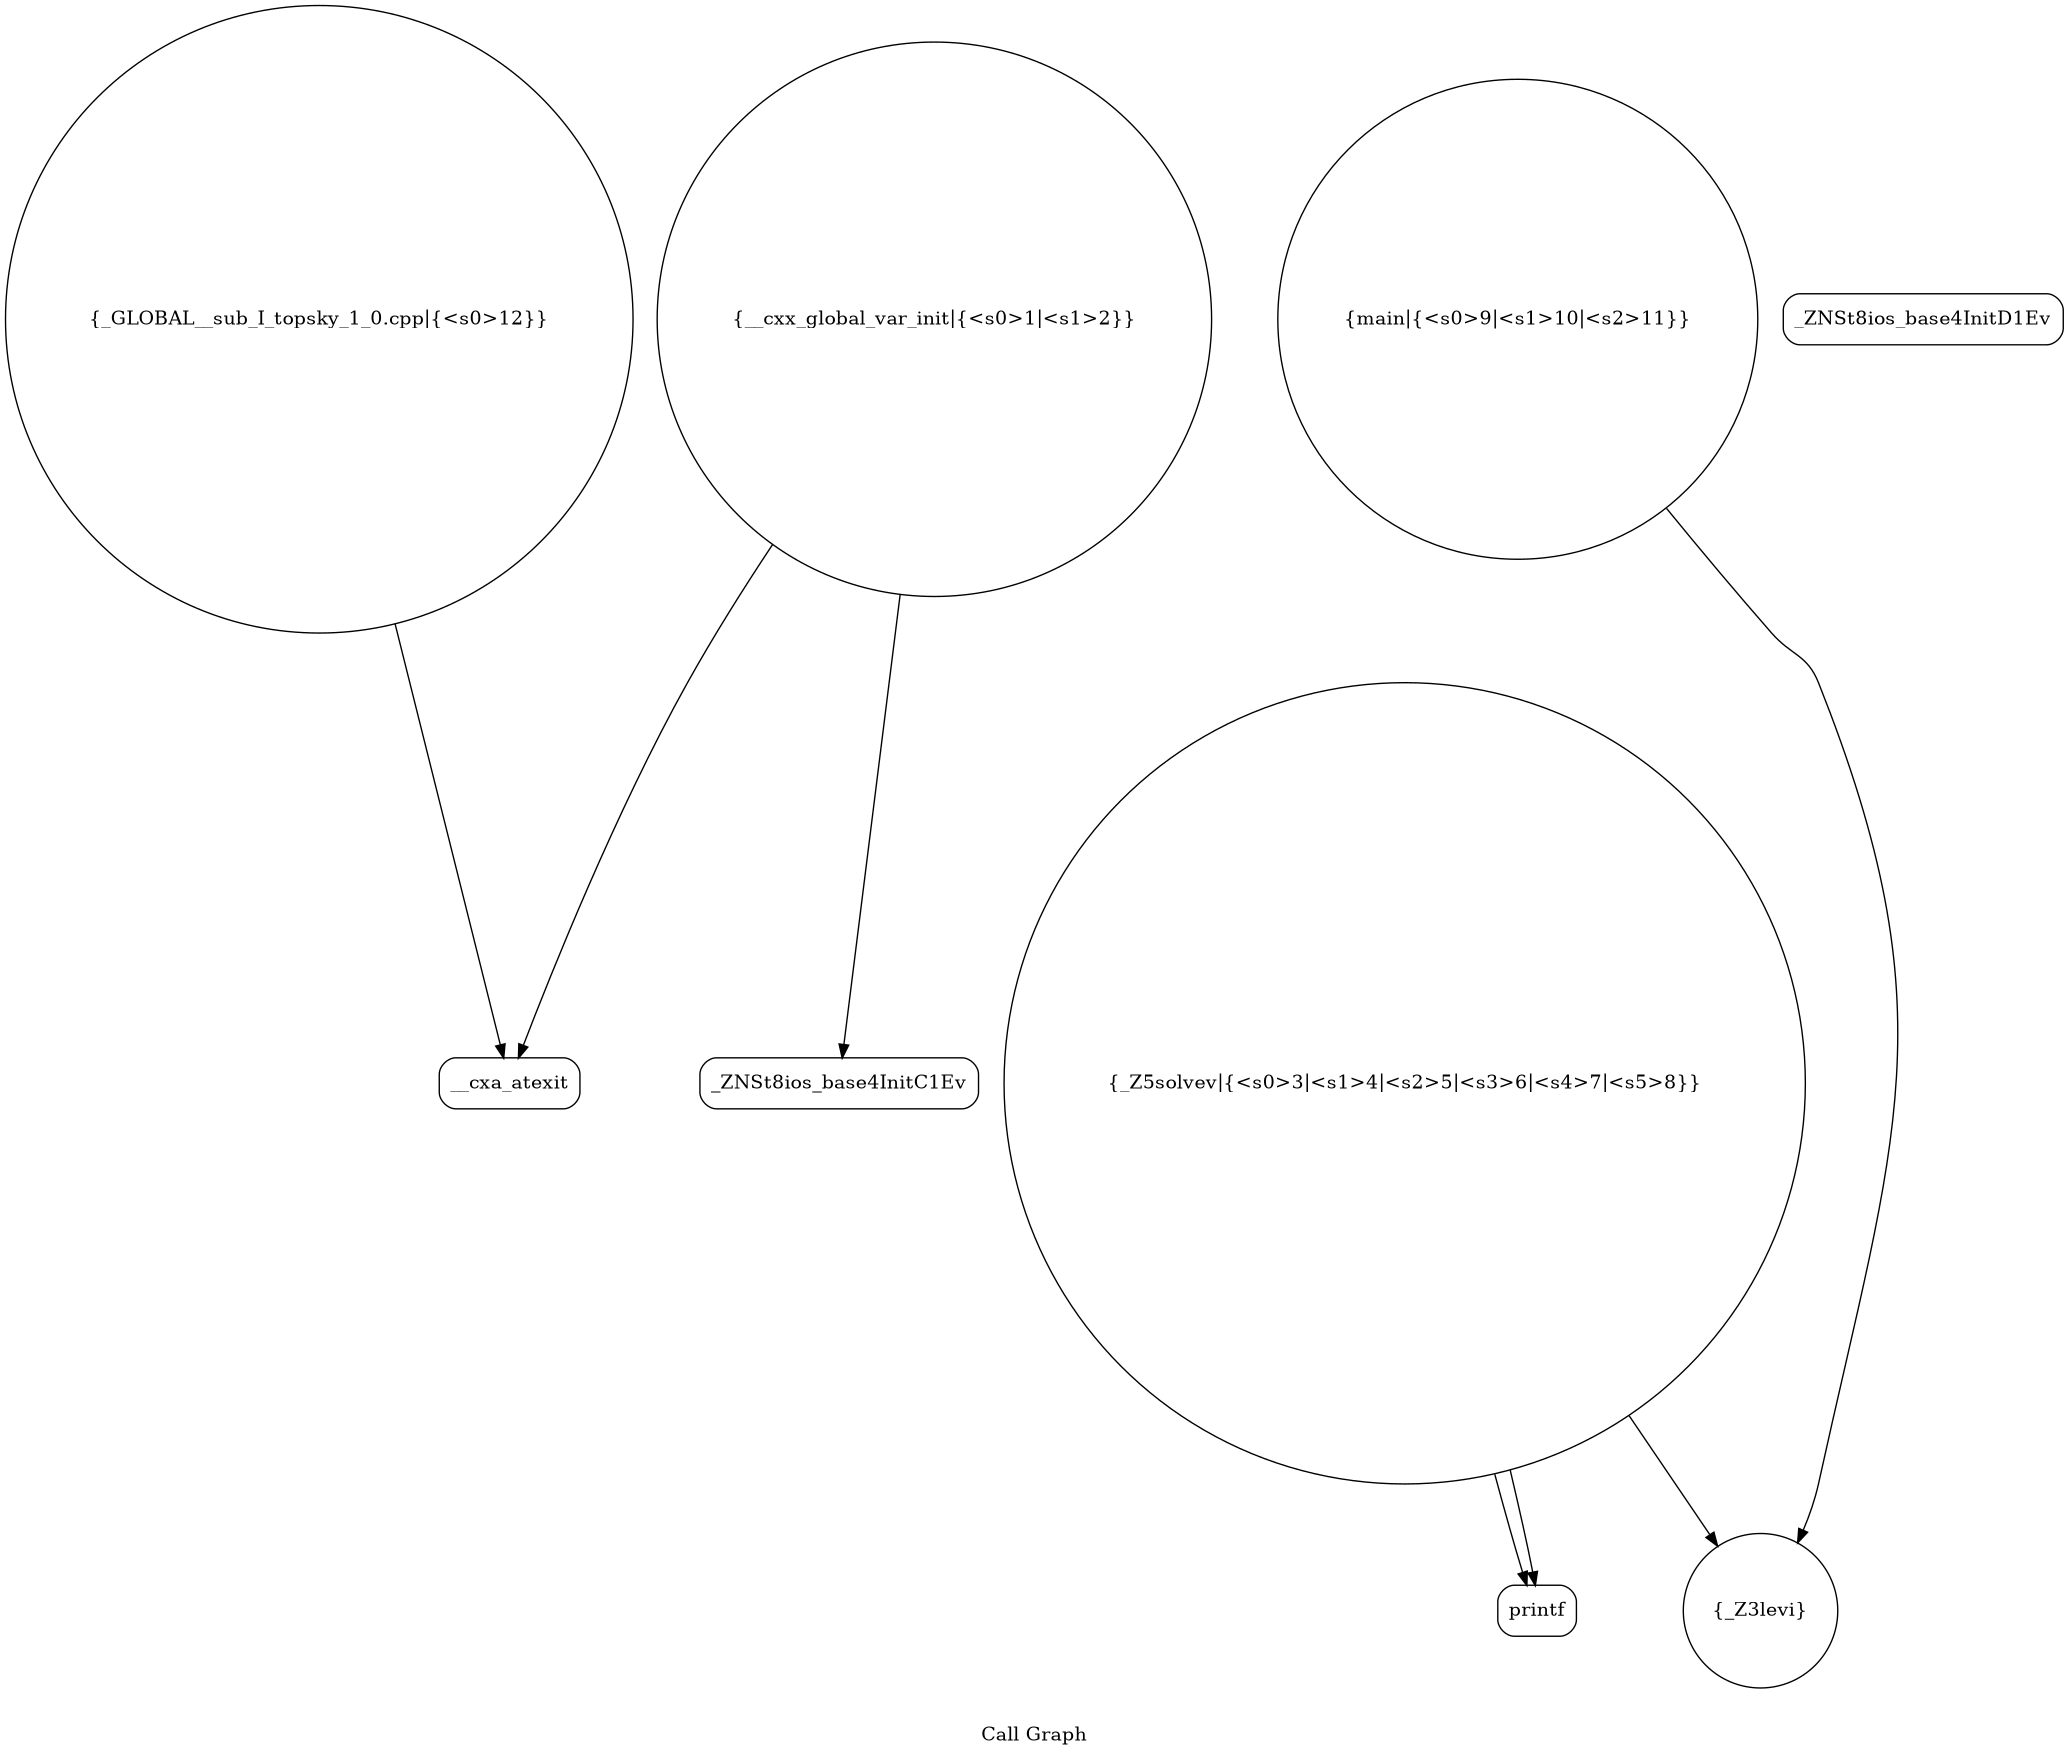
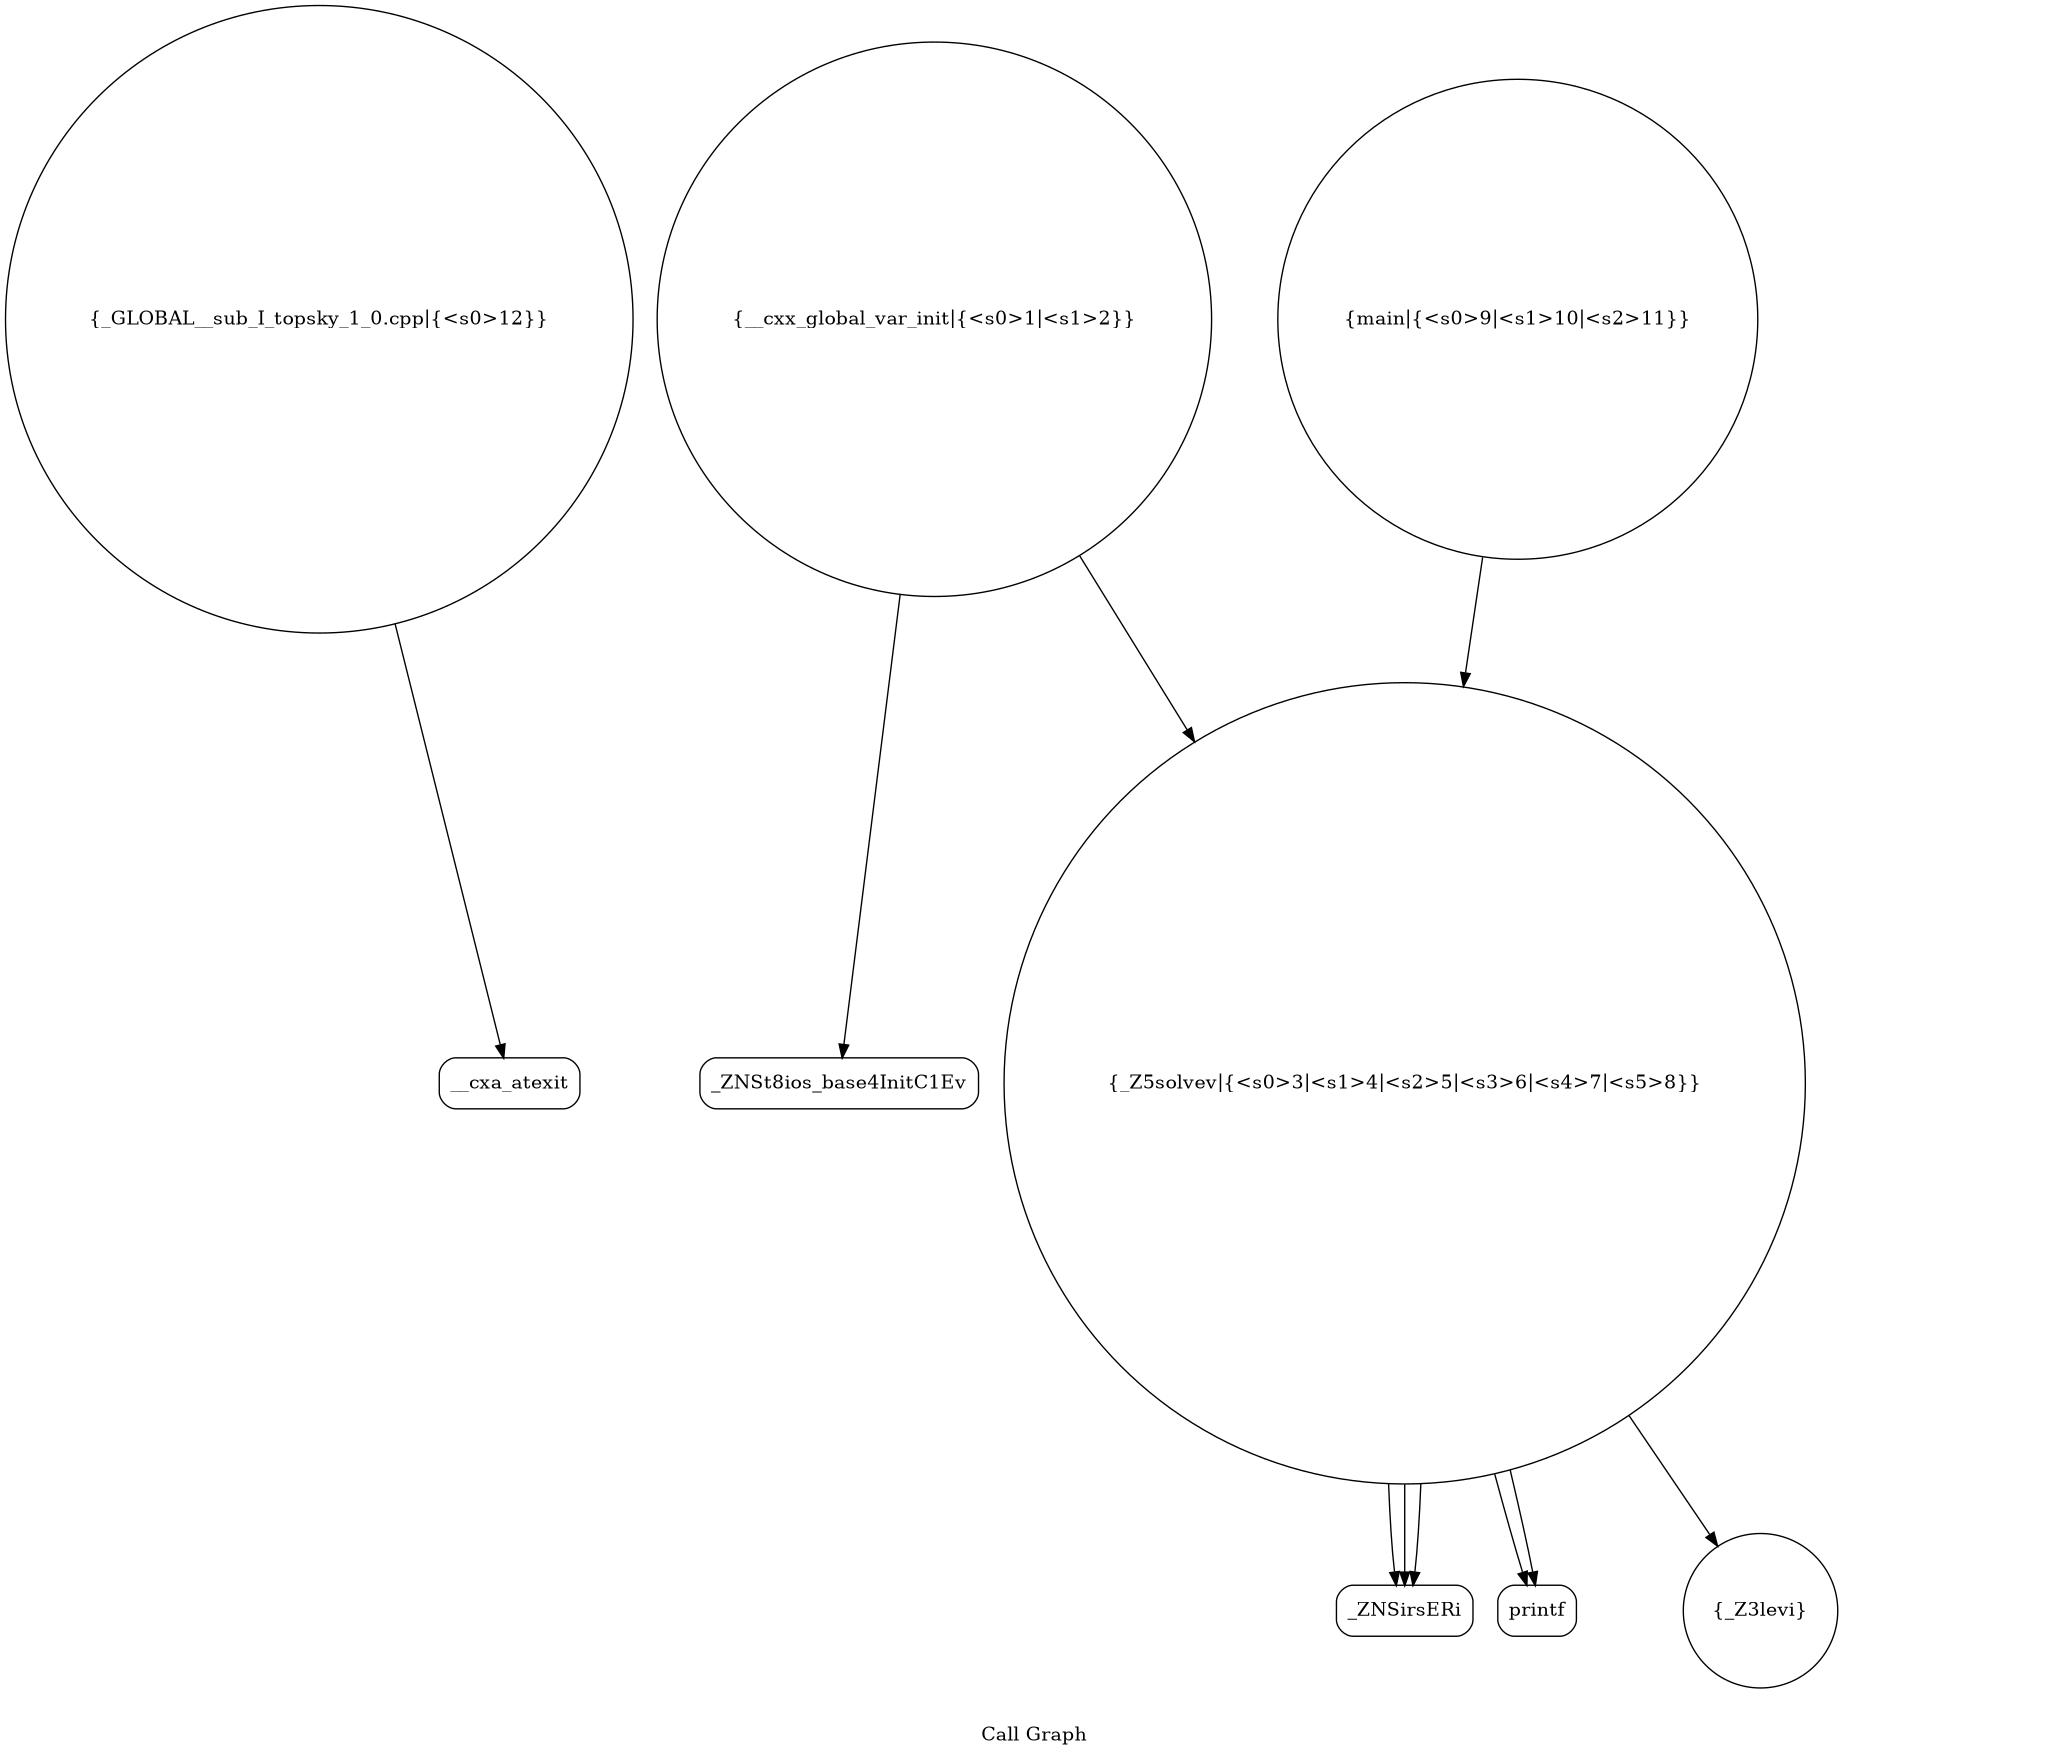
node "_ZNSt8ios_base4InitD1Ev": removed
edge "{__cxx_global_var_init|{<s0>1|<s1>2}}" -> "__cxa_atexit": now "{__cxx_global_var_init|{<s0>1|<s1>2}}" -> "{_Z5solvev|{<s0>3|<s1>4|<s2>5|<s3>6|<s4>7|<s5>8}}"
edge "{main|{<s0>9|<s1>10|<s2>11}}" -> "{_Z3levi}": now "{main|{<s0>9|<s1>10|<s2>11}}" -> "{_Z5solvev|{<s0>3|<s1>4|<s2>5|<s3>6|<s4>7|<s5>8}}"
node "_ZNSirsERi": added
